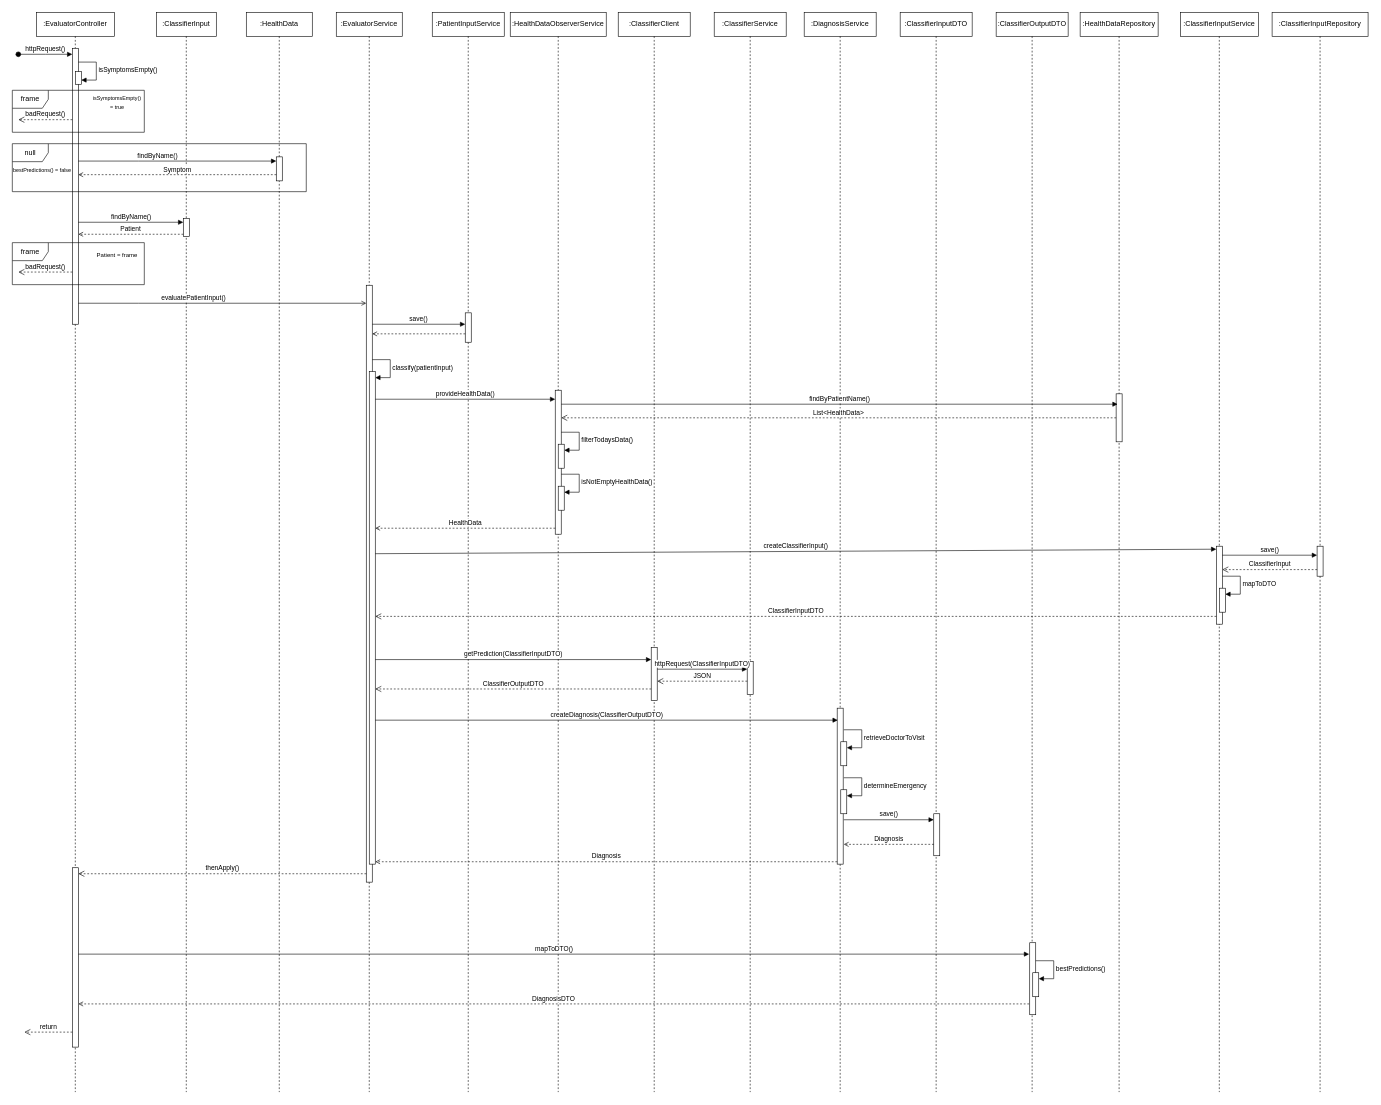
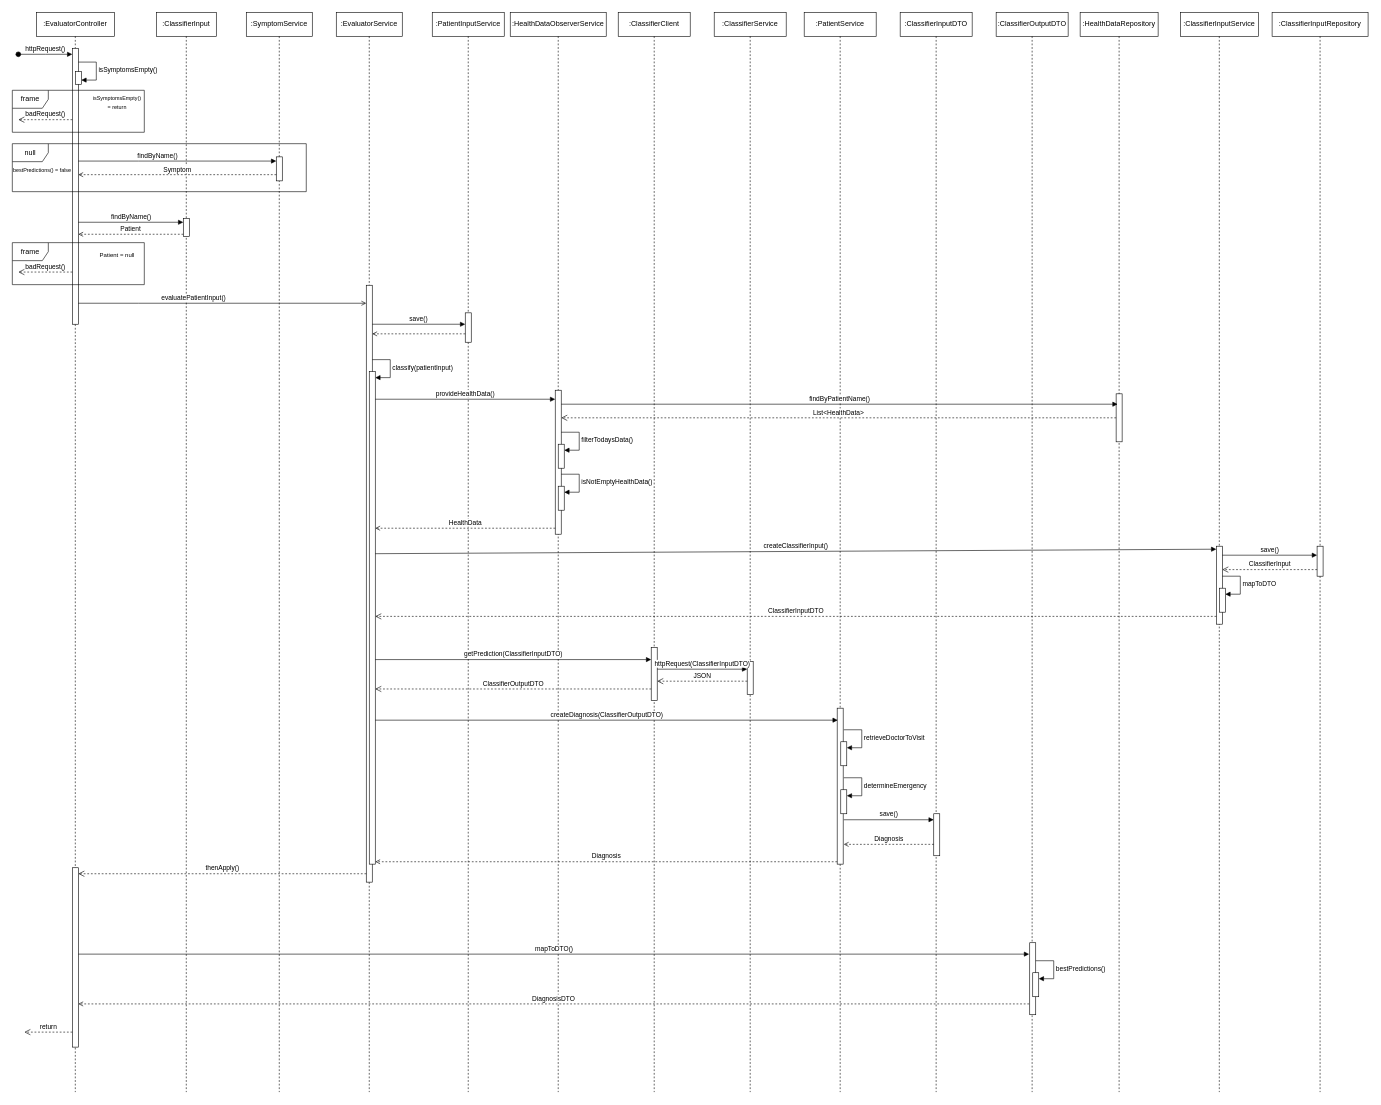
node ":HealthData": label ":HealthData" -> ":SymptomService"
node ":DiagnosisService": label ":DiagnosisService" -> ":PatientService"
node "isSymptomsEmpty() = true": label "isSymptomsEmpty() = true" -> "isSymptomsEmpty() = return"
node "Patient = frame": label "Patient = frame" -> "Patient = null"
